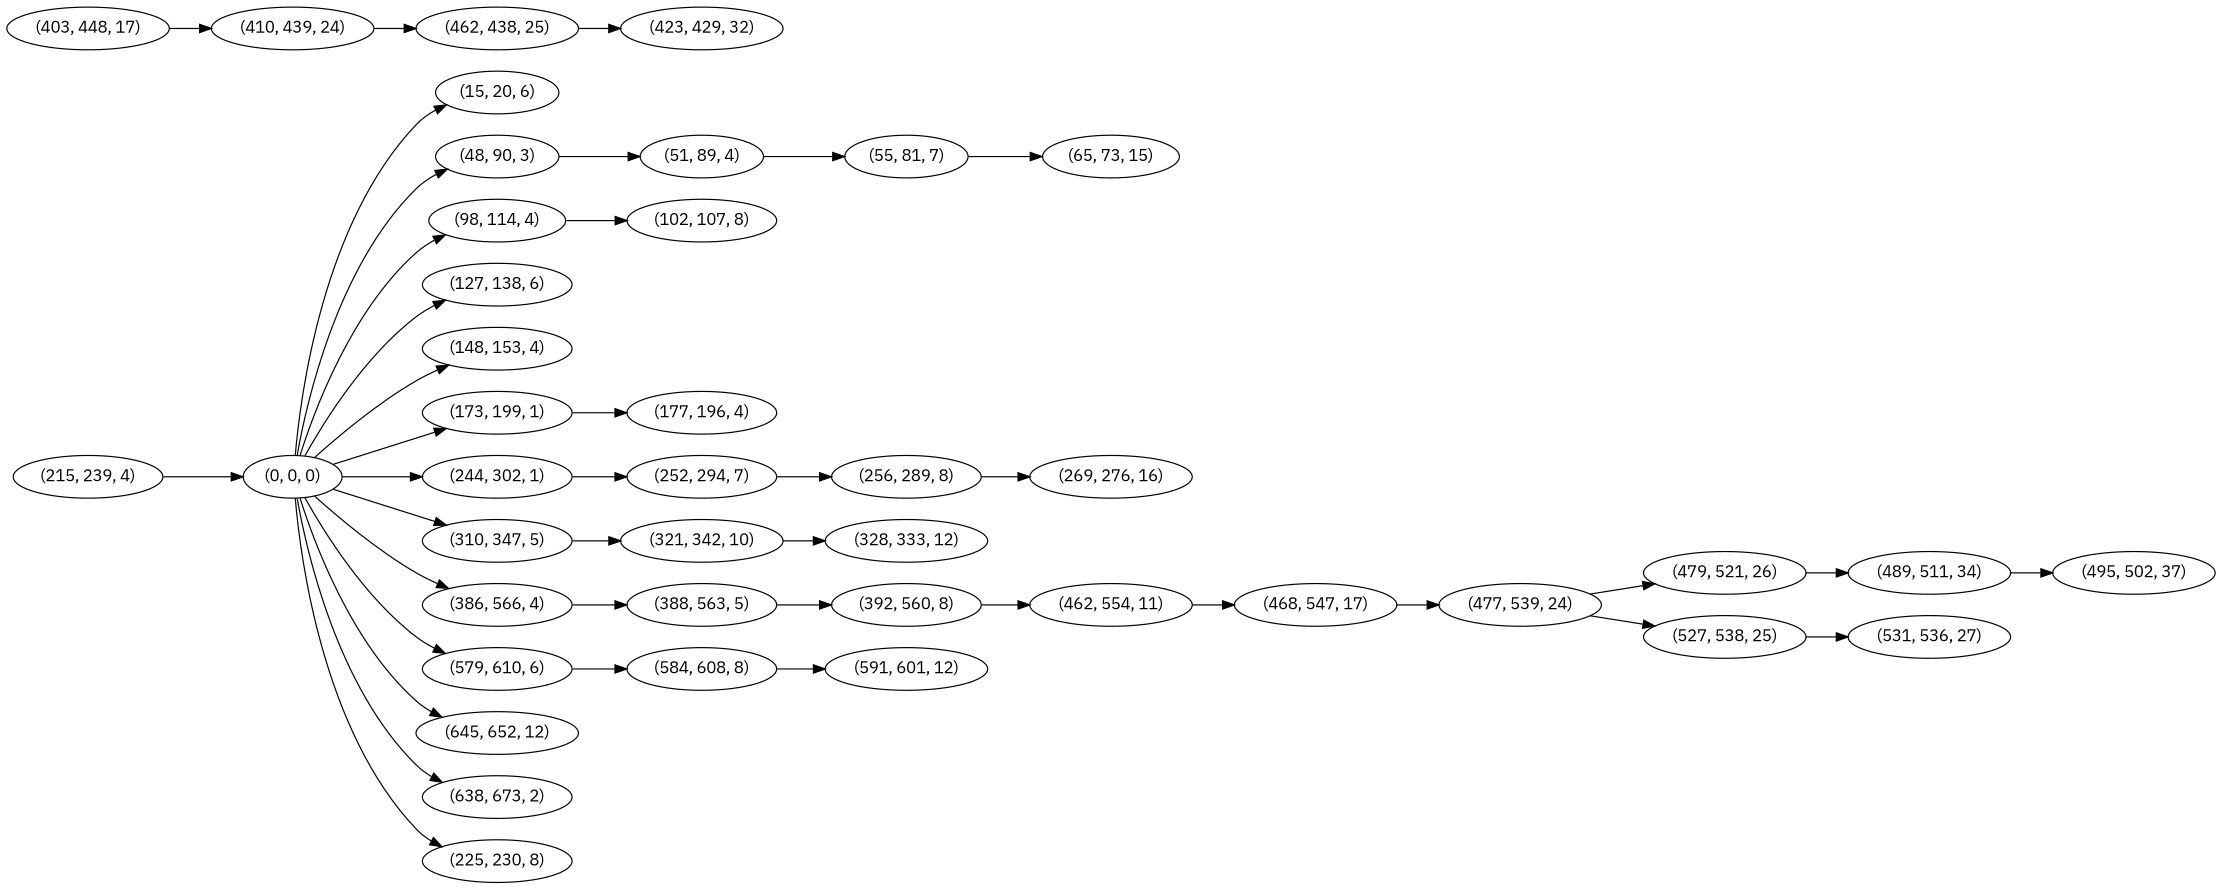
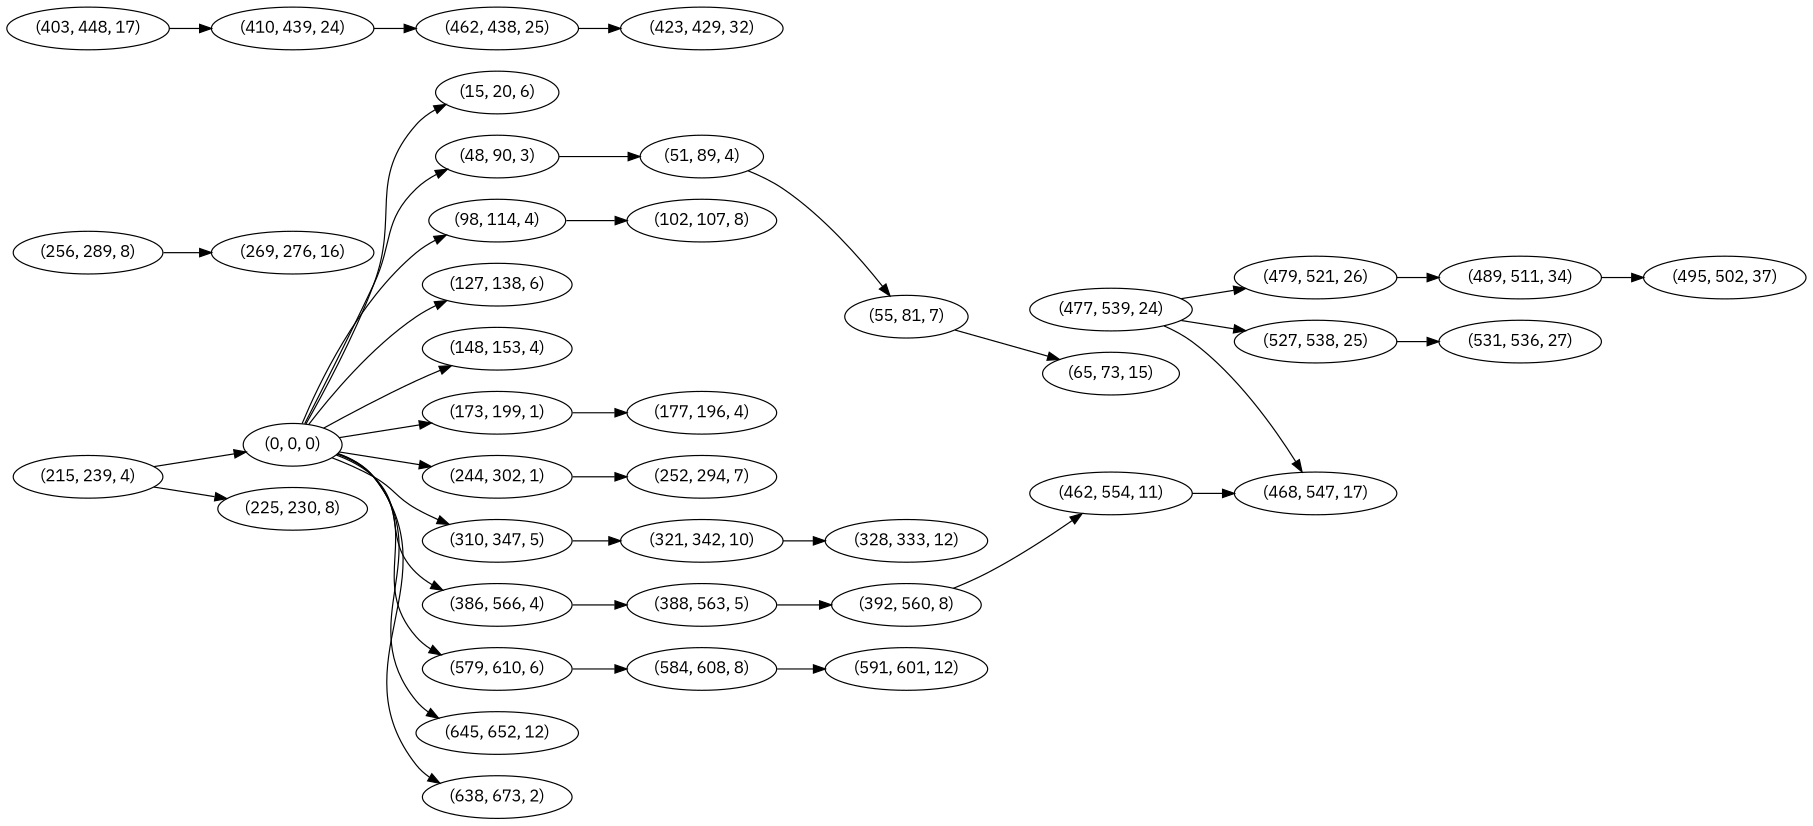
edge "(252, 294, 7)" -> "(256, 289, 8)": removed
edge "(468, 547, 17)" -> "(477, 539, 24)": reversed
edge "(0, 0, 0)" -> "(225, 230, 8)": now "(215, 239, 4)" -> "(225, 230, 8)"
